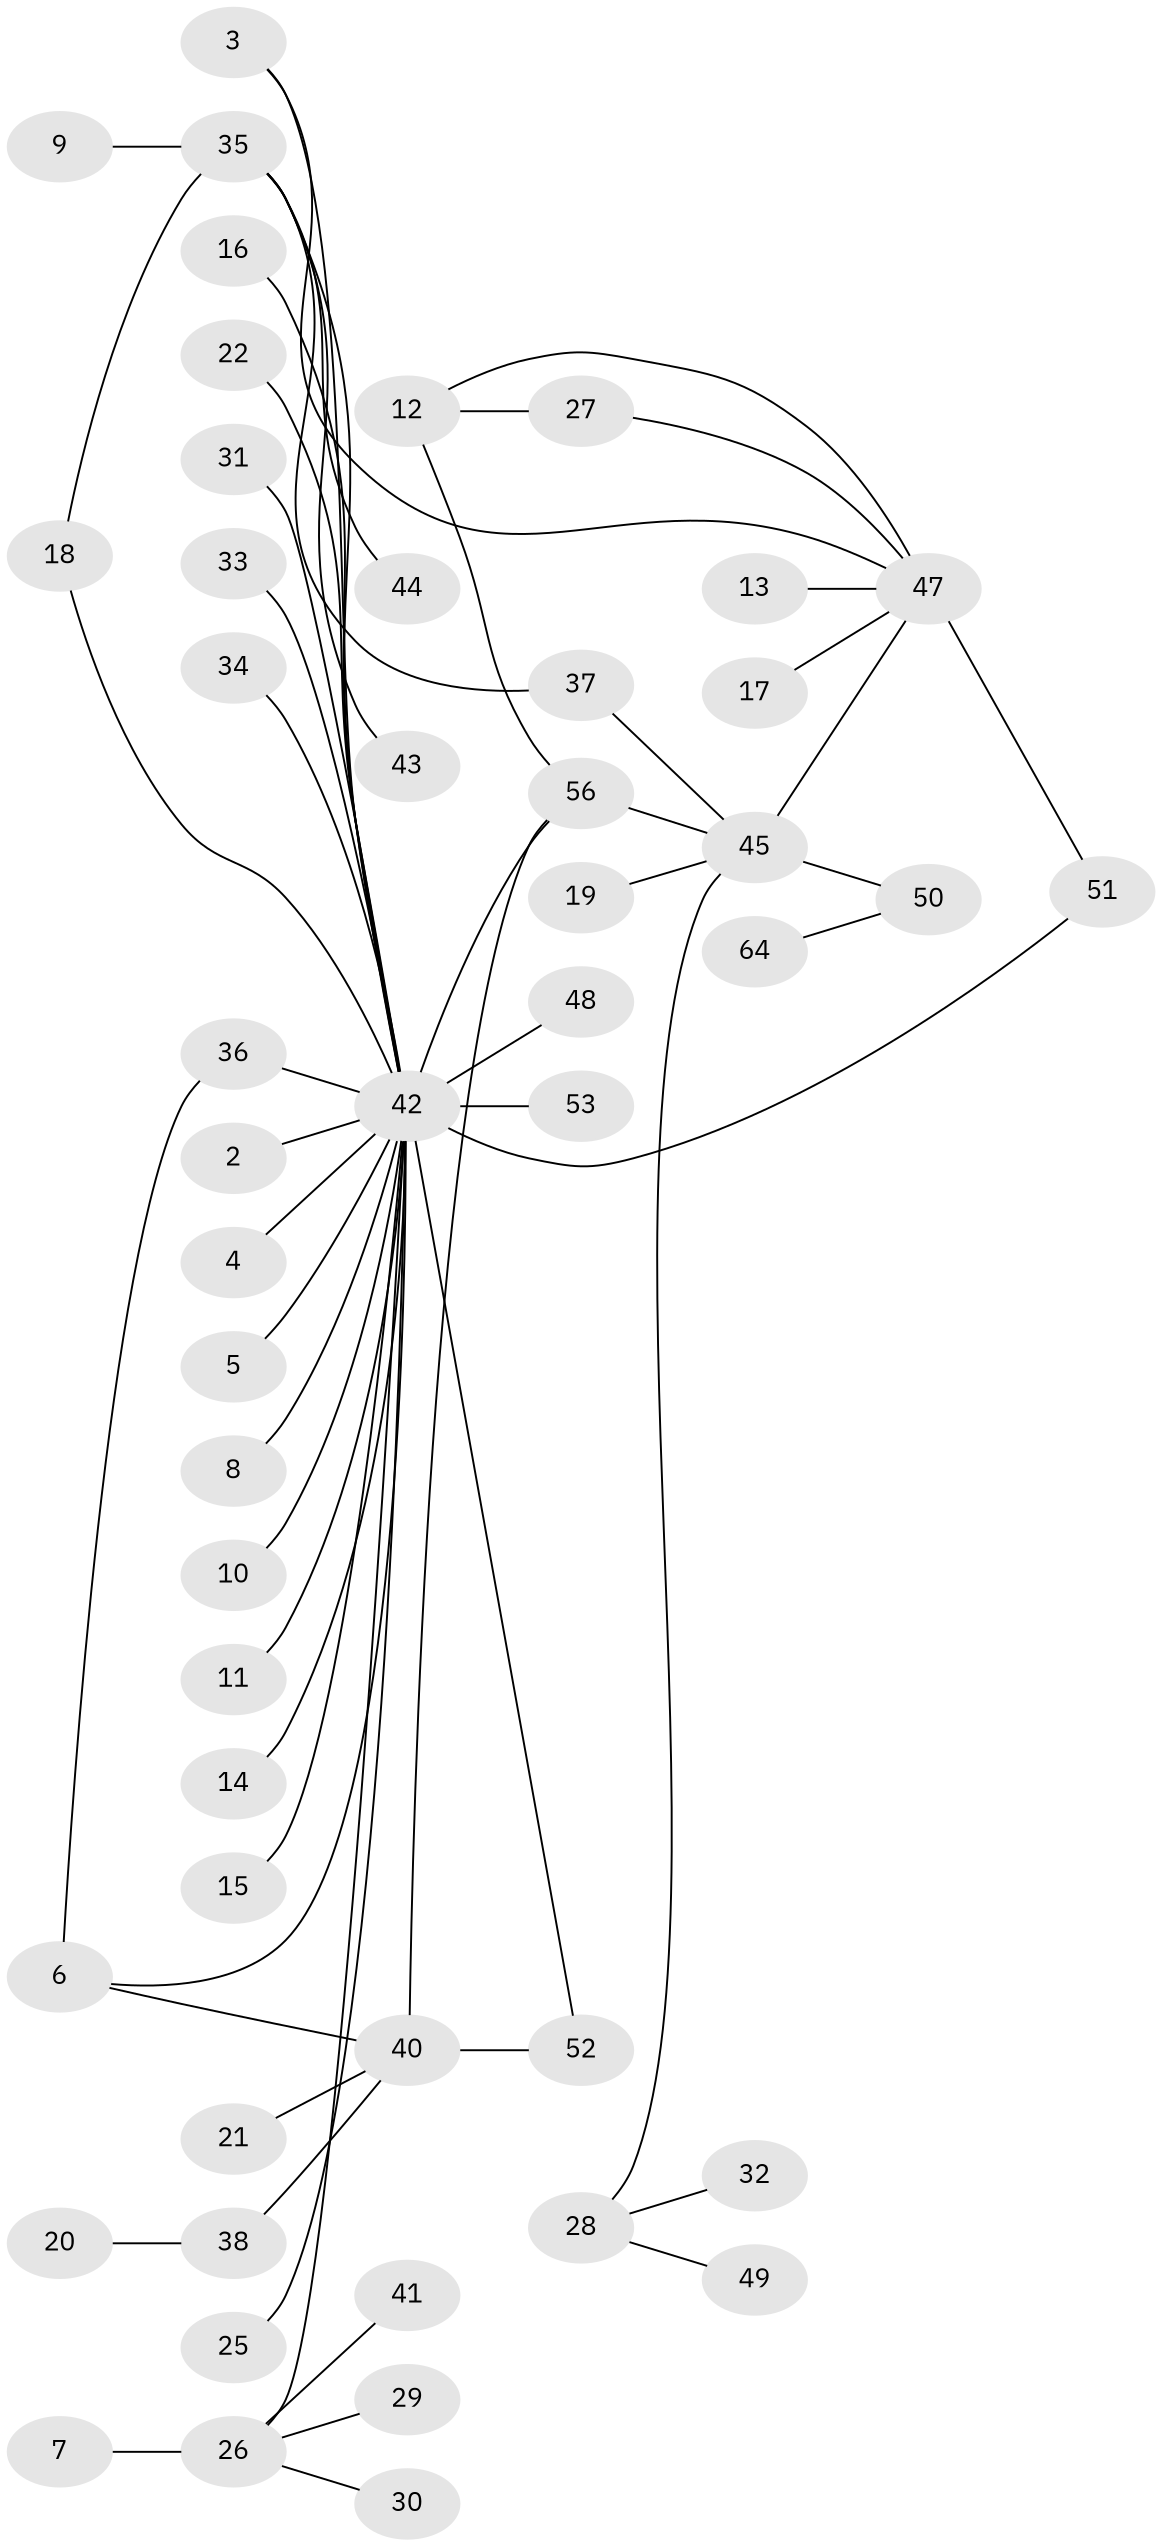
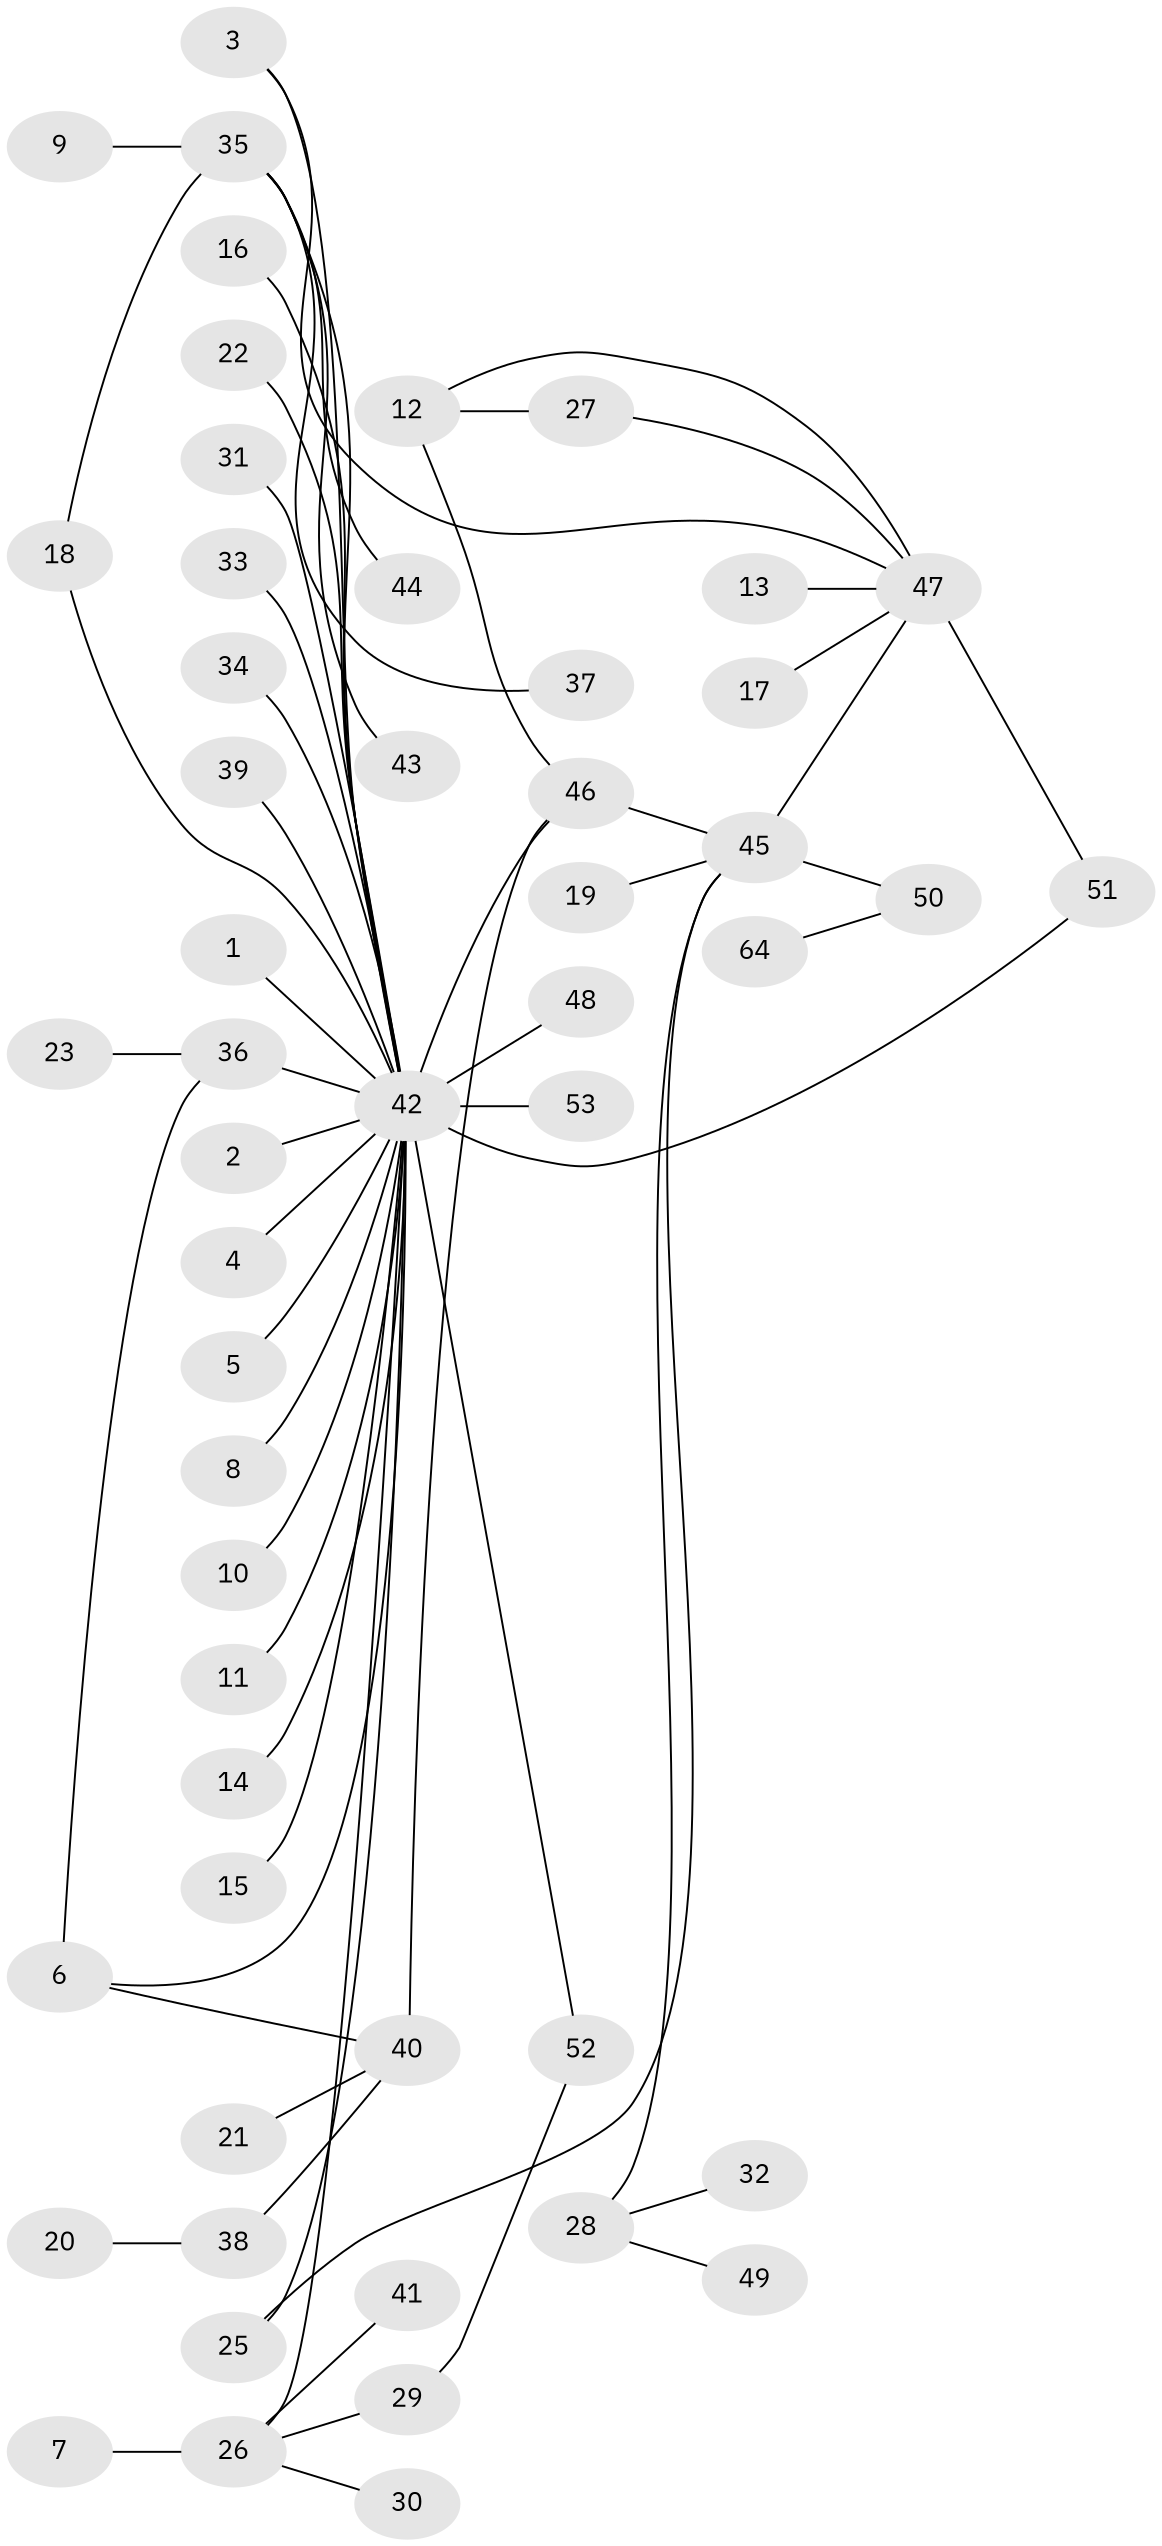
edge "37" -- "45": now "25" -- "45"
node "39": added
node "56": label "56" -> "46"
node "1": added
node "23": added
edge "40" -- "52": now "29" -- "52"
